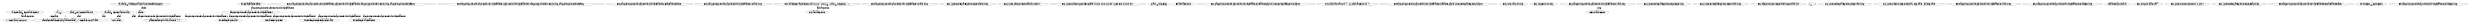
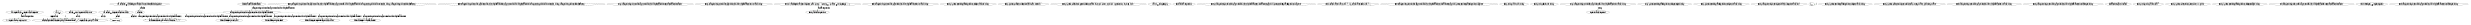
edge "matches" -> "parameterNames.Add(match.Value.Trim('{', '}'))": label "match" -> "matches"
node "return match;": label "return match;" -> "return true;"
